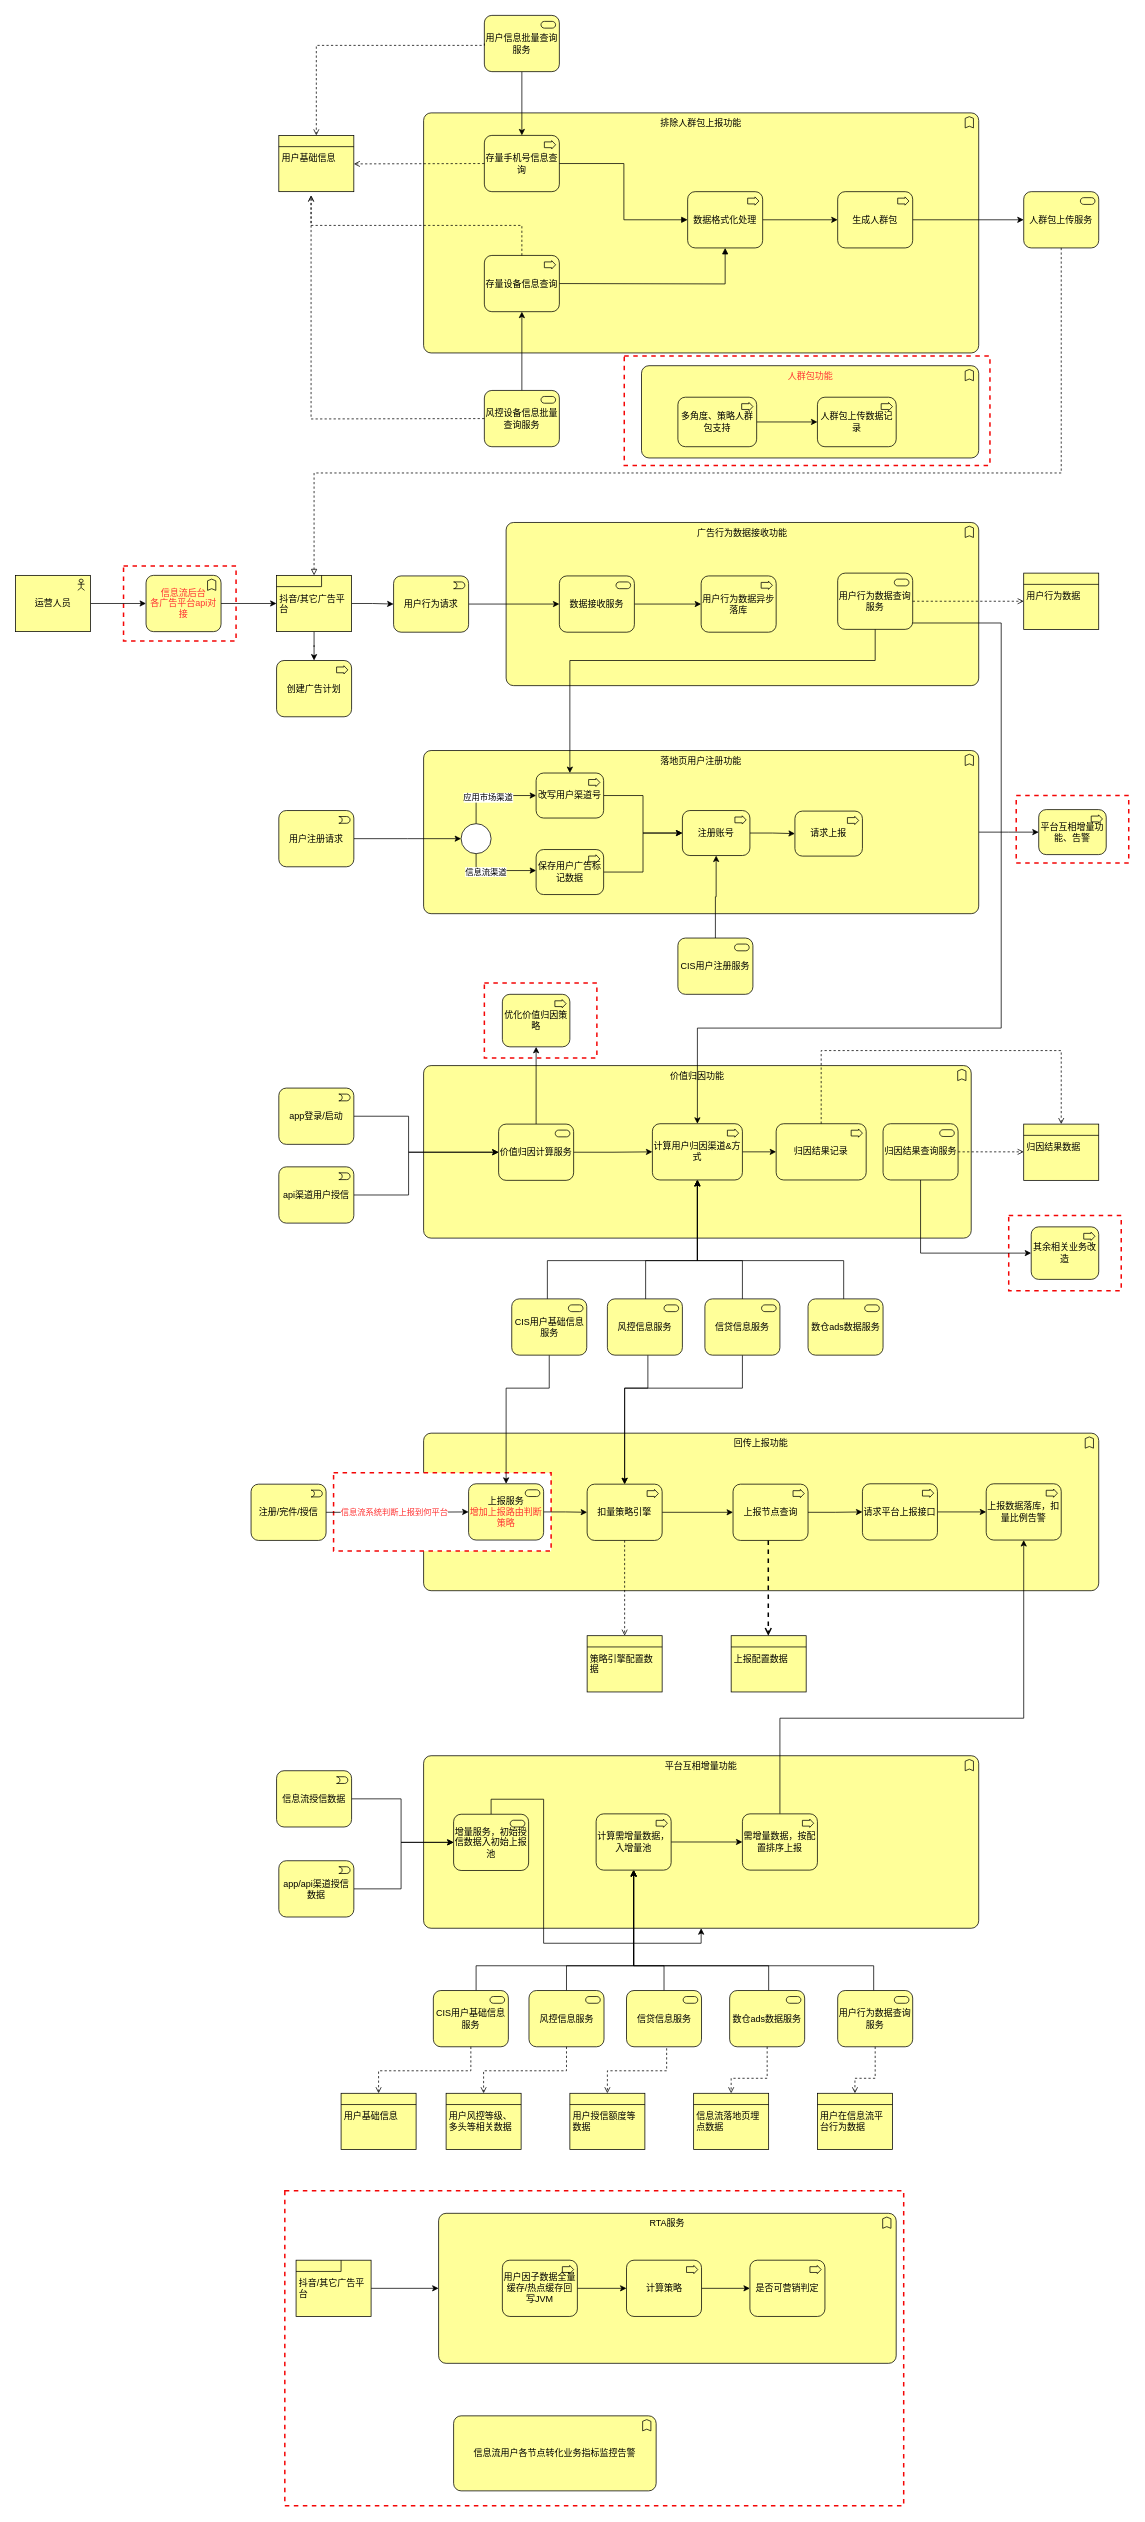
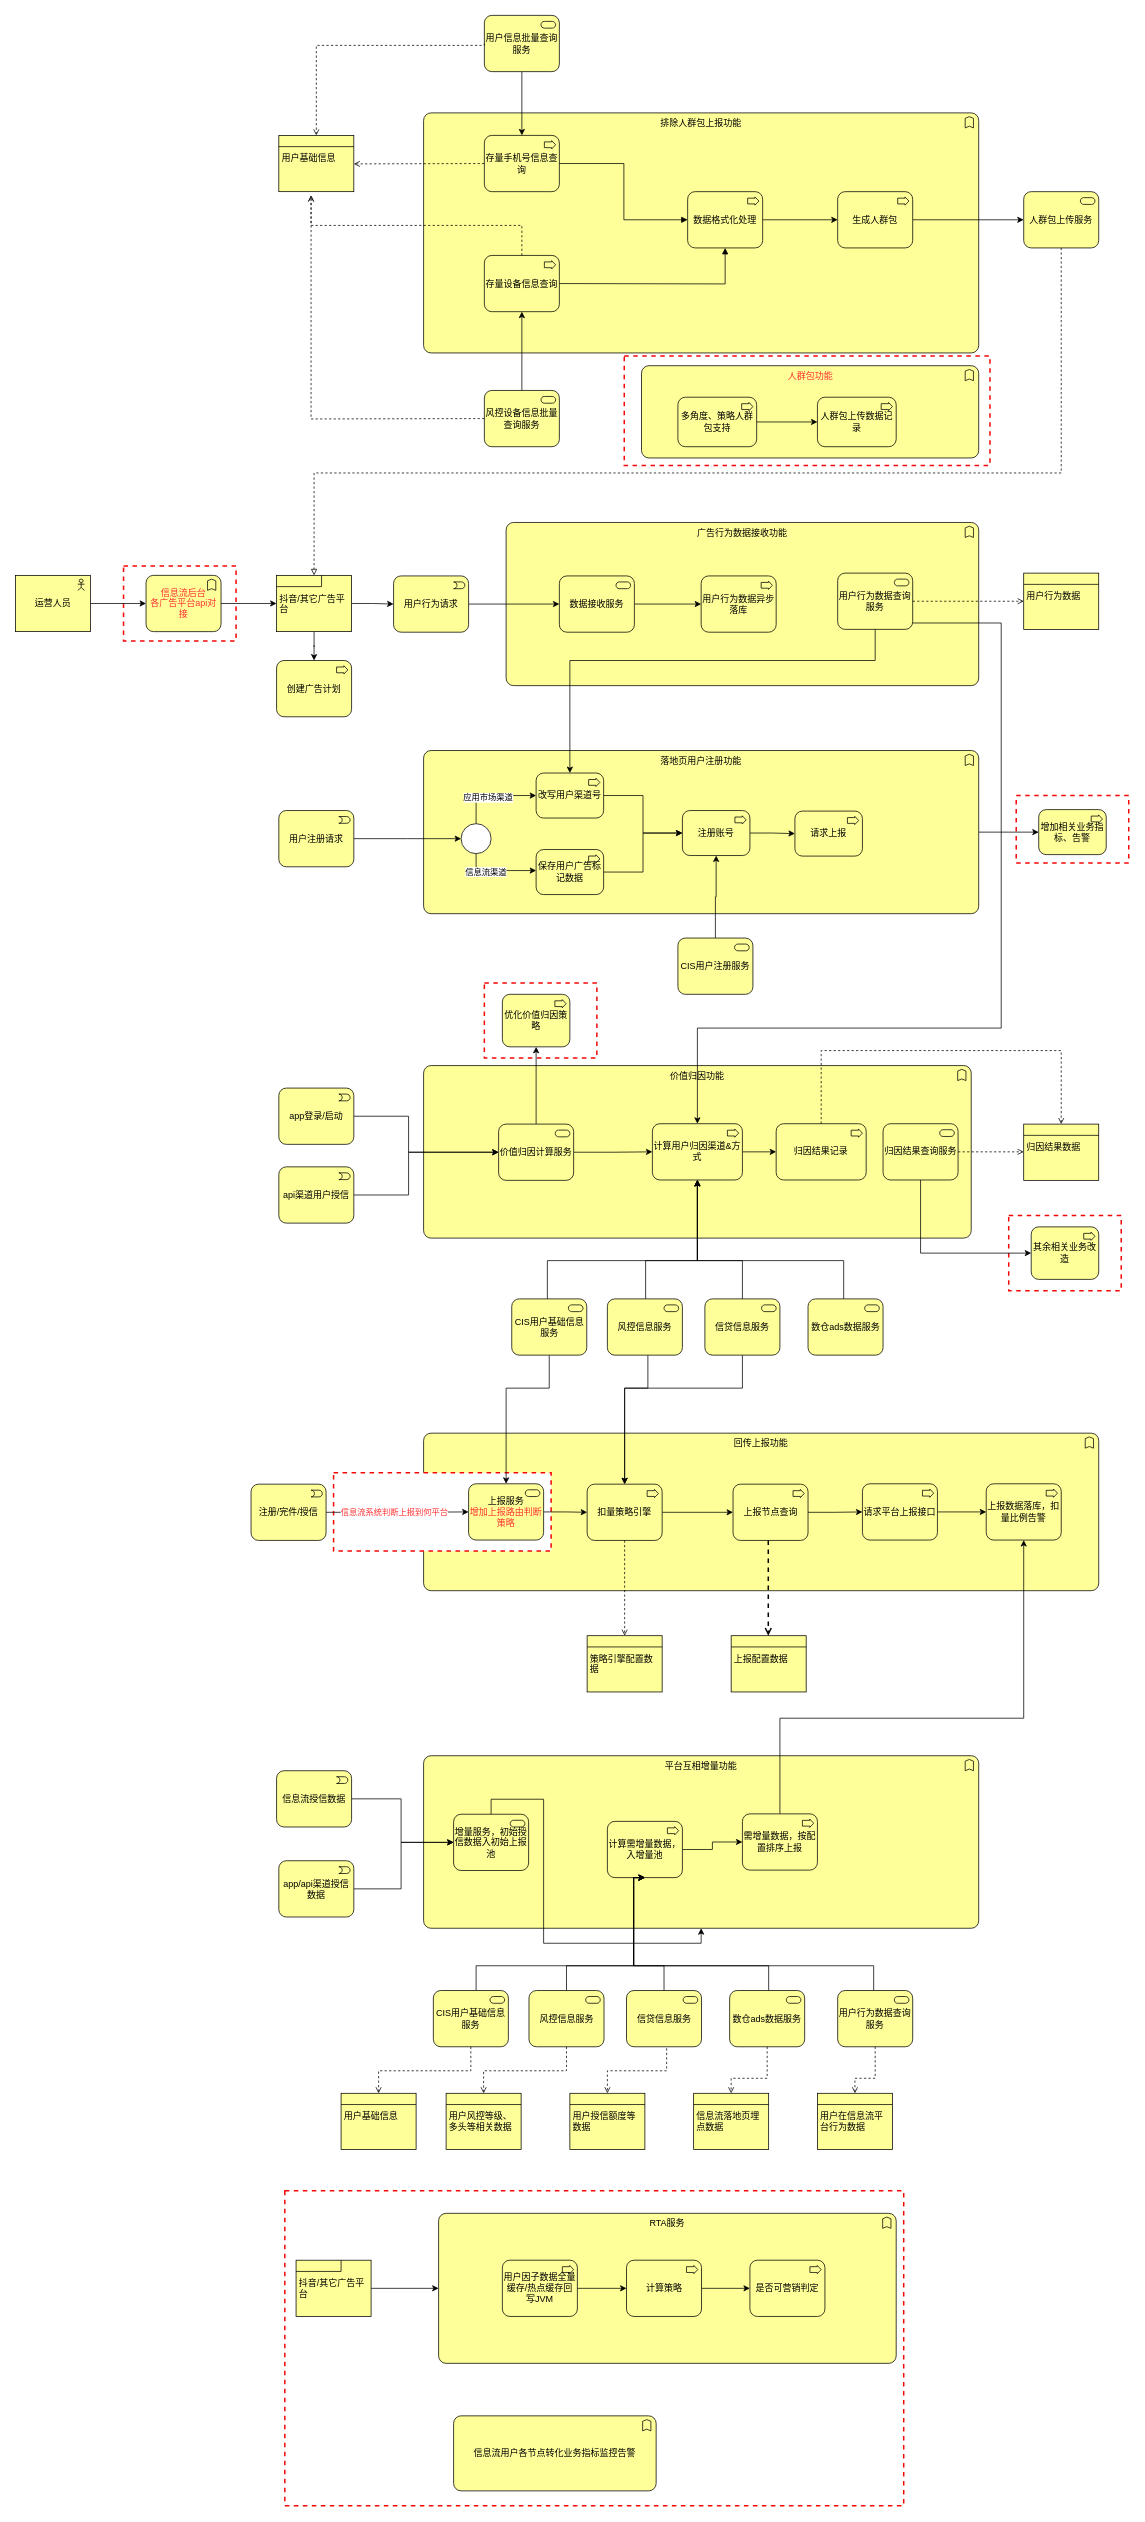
node "平台互相增量功能、告警": label "平台互相增量功能、告警" -> "增加相关业务指标、告警"
node "计算需增量数据，入增量池": moved (633, 1842) -> (645, 1849)
